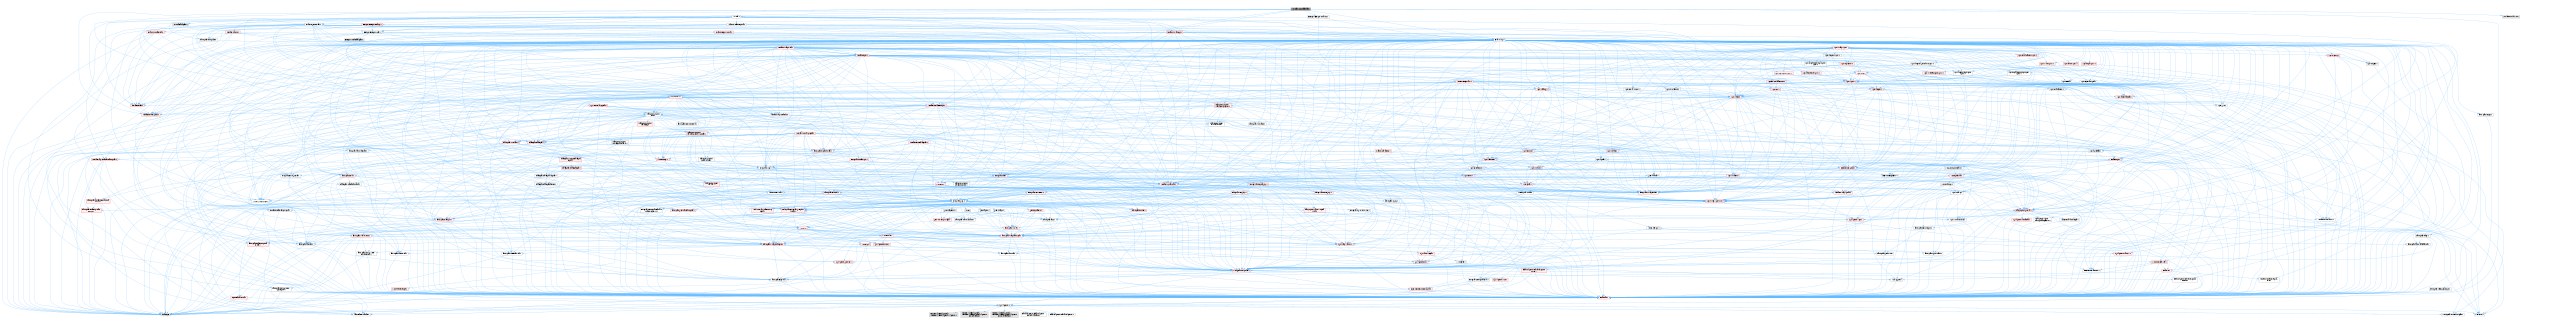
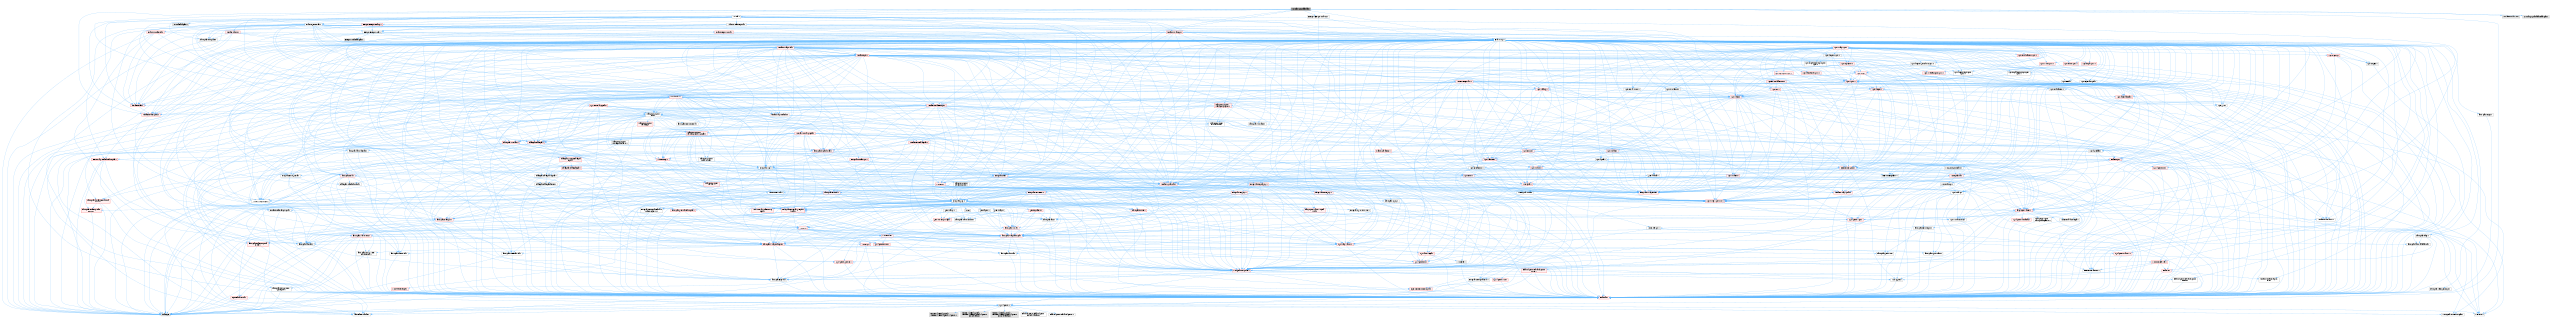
node "K2Node_VariableSetRef.generated.h": added
node "UObject/WeakObjectPtrTemplates.h": label "UObject/WeakObjectPtrTemplates.h" -> "CString/WeakObjectPtrTemplates.h"
node "HAL/PlatformTLS.h": added
node "Algo/HeapSort.h": label "Algo/HeapSort.h" -> "Algo/Interval.h"
node "Serialization/Archive.h": label "Serialization/Archive.h" -> "Serialization/Vector.h"
